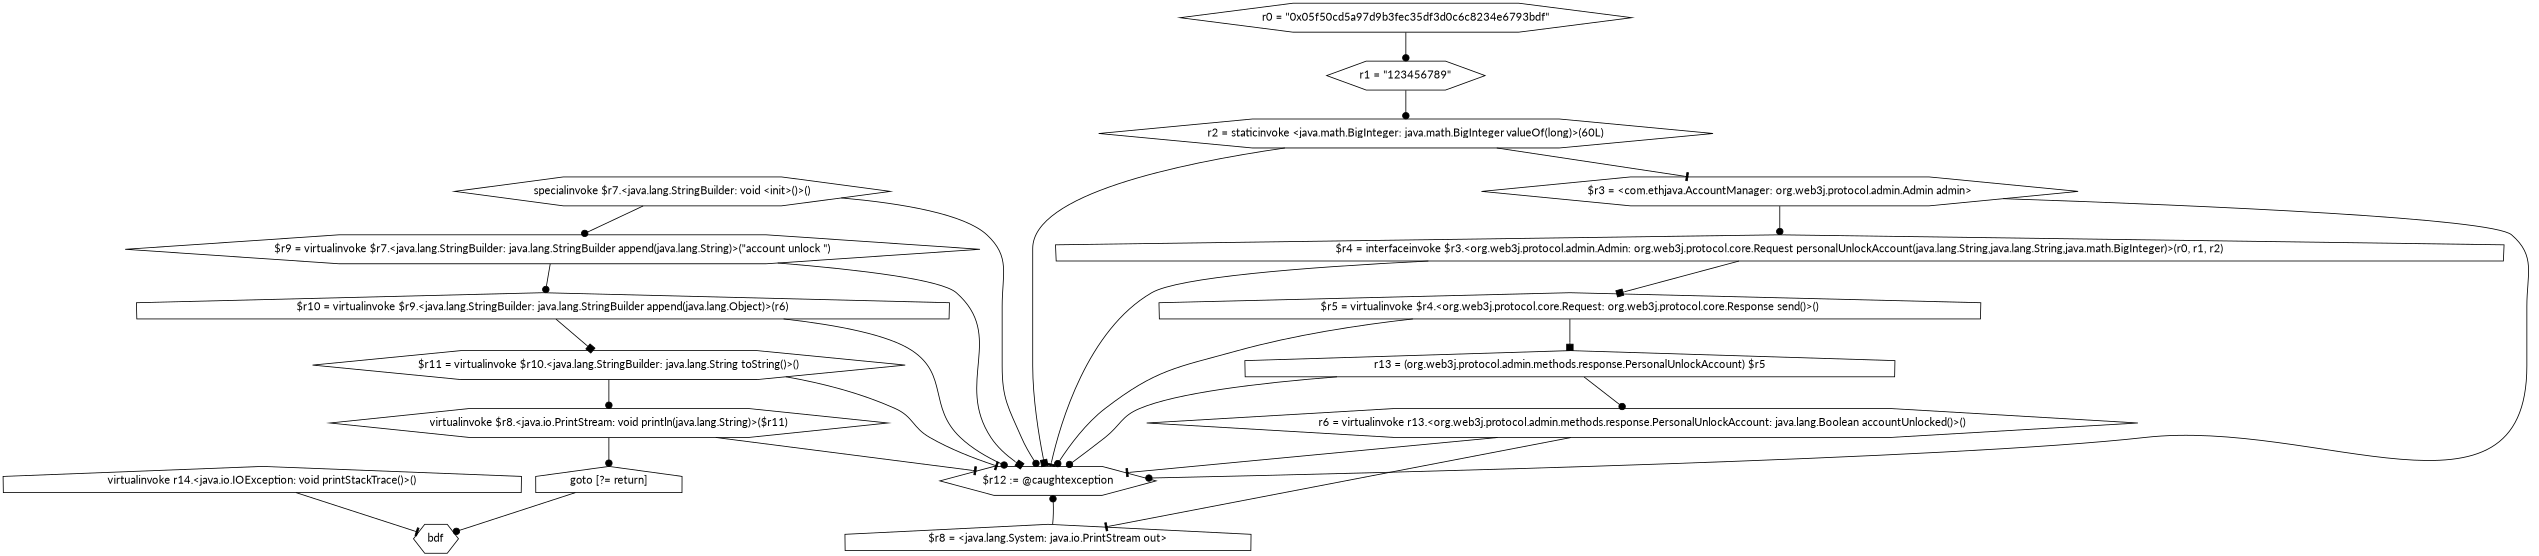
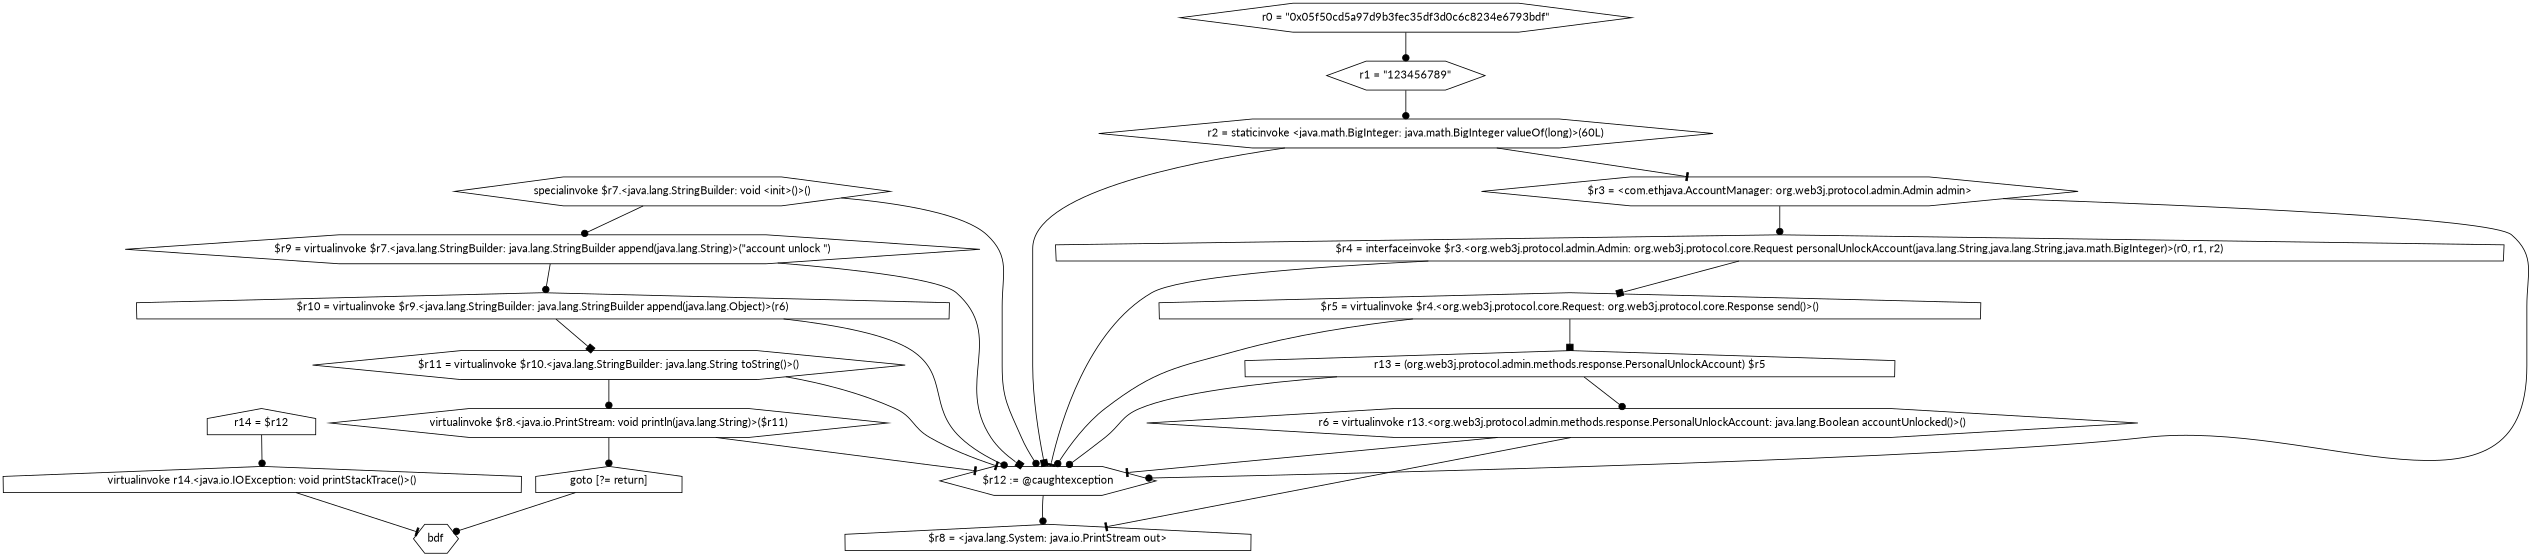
node "r14 = $r12": added
edge "$r8 = <java.lang.System: java.io.PrintStream out>" -> "$r12 := @caughtexception": reversed
